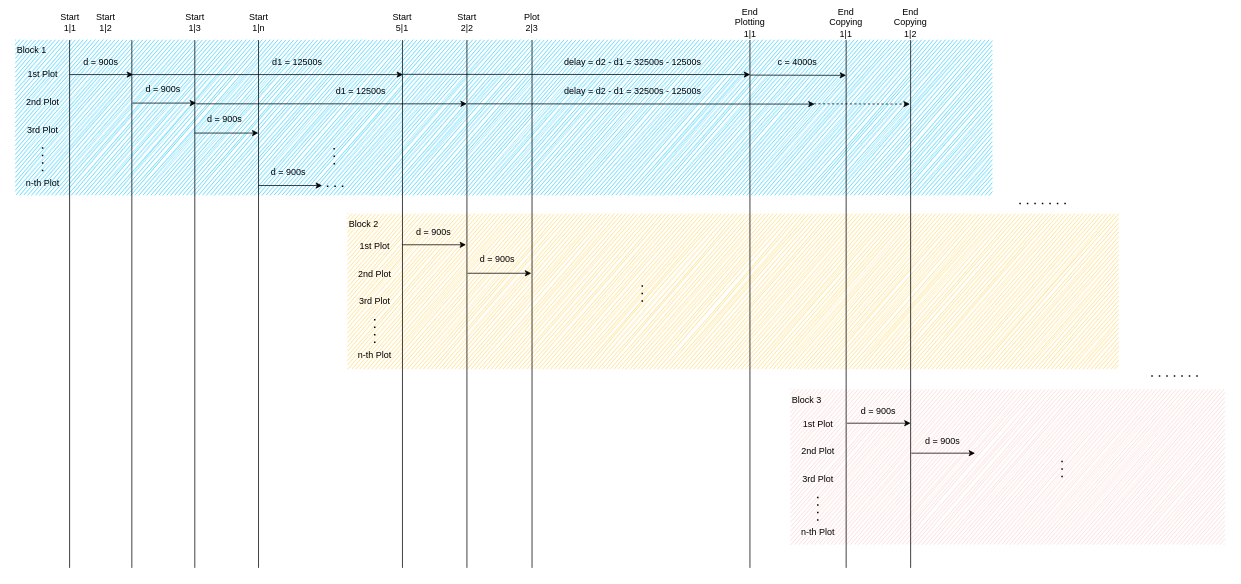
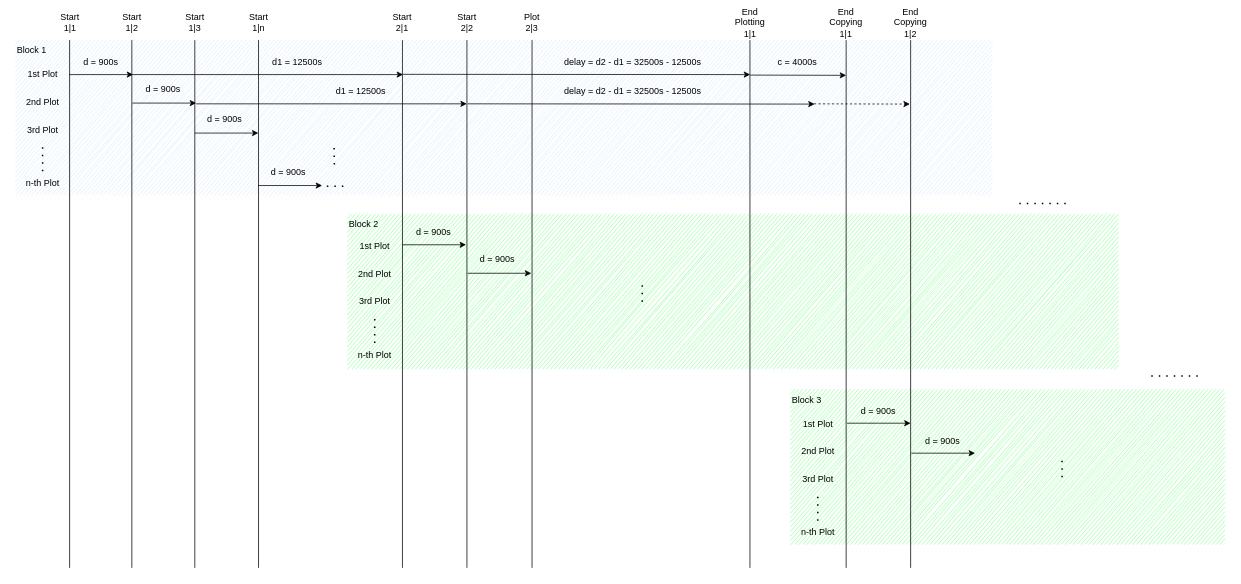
node "Start 1|2": moved (106, 23) -> (132, 23)
node "Start 5|1": label "Start 5|1" -> "Start 2|1"
node "Block 1": fillcolor #19c9ff -> #dae8fc
node "Block 2": fillcolor #ffd45e -> #8cff98
node "Block 3": fillcolor #f8cecc -> #8cff98
